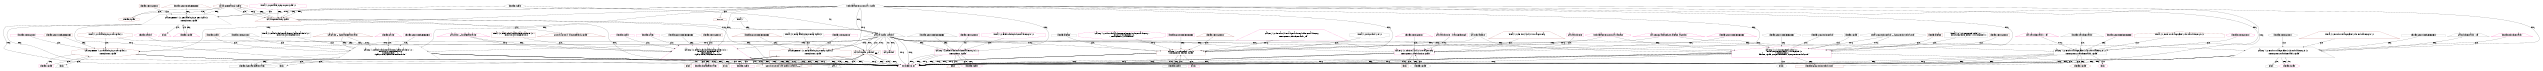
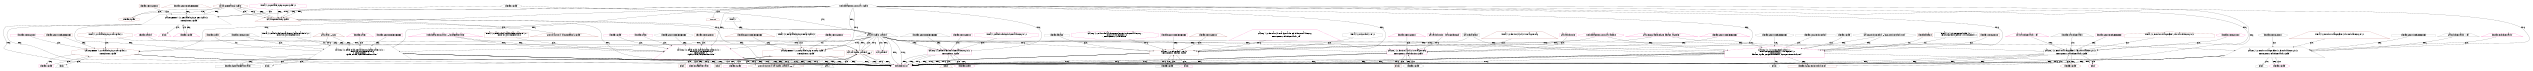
node "(Call,marker != kCentralDirHeaderMarker)": label "(Call,marker != kCentralDirHeaderMarker)" -> "(Call,marker != open)"
node "(Call,marker != kLocalHeaderMarker)": label "(Call,marker != kLocalHeaderMarker)" -> "(MethodParameterIn,marker != kLocalHeaderMarker)"
node "(Literal,compression_method != kCompressionMethodStored)": label "(Literal,compression_method != kCompressionMethodStored)" -> "(Call,compression_method != kCompressionMethodStored)"
node "(Identifier,kLocalHeaderMarker)": label "(Identifier,kLocalHeaderMarker)" -> "(There,kLocalHeaderMarker)"
